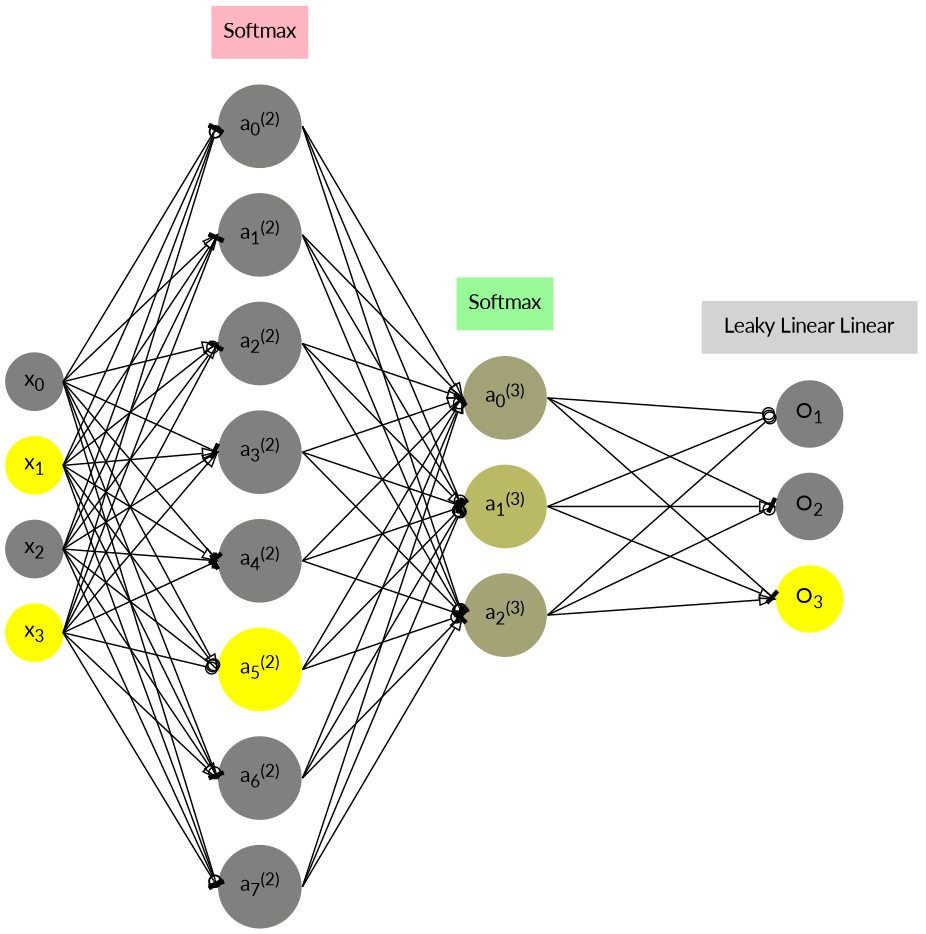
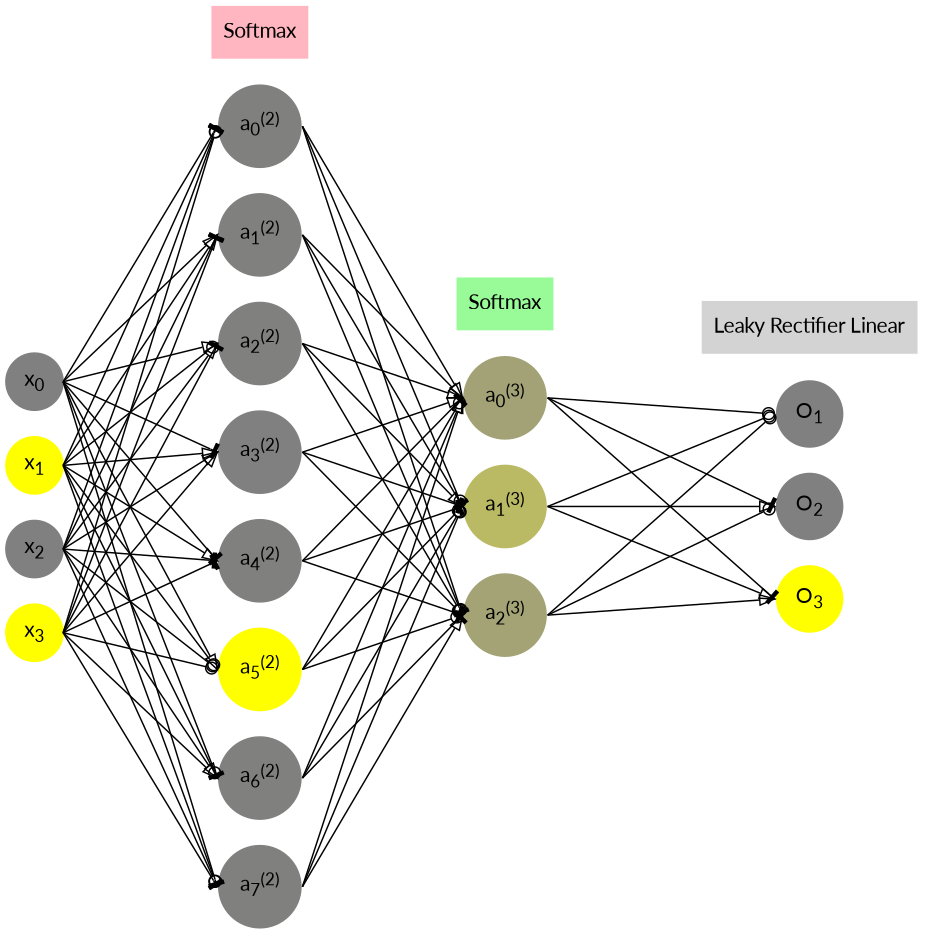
node "Leaky Linear Linear": label "Leaky Linear Linear" -> "Leaky Rectifier Linear"
